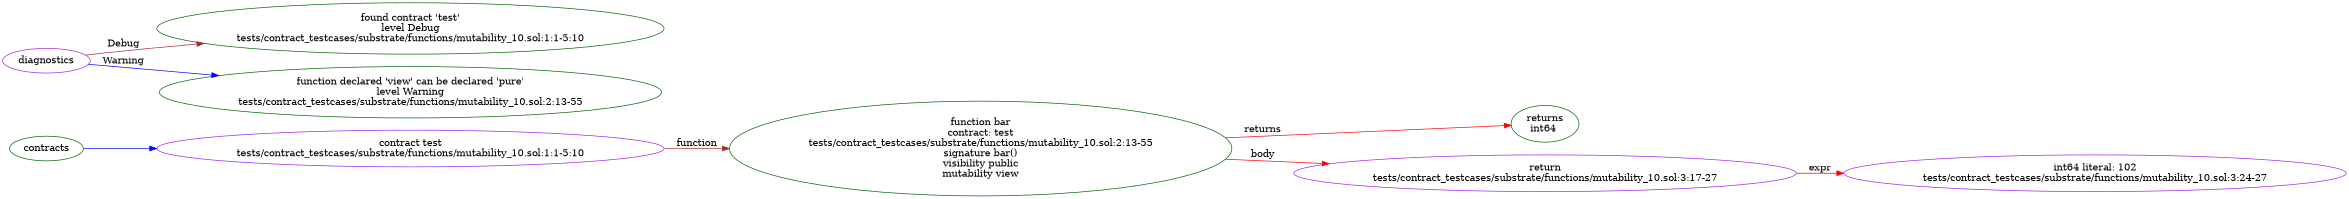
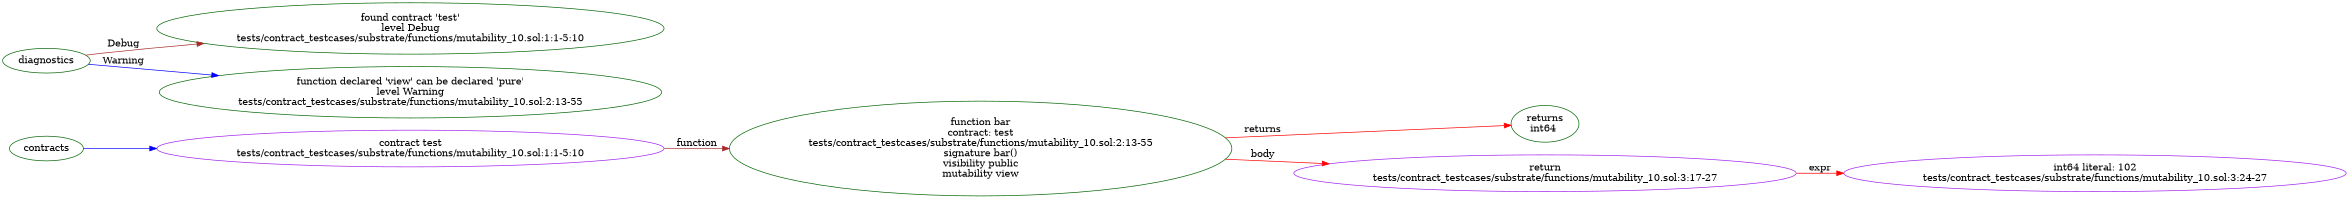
node "diagnostics": color purple -> darkgreen
